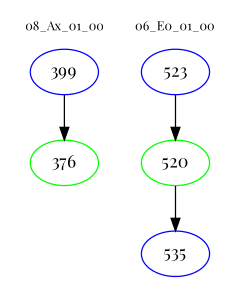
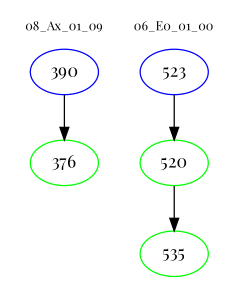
cluster "08_Ax_01_00": label "08_Ax_01_00" -> "08_Ax_01_09"
node "399": label "399" -> "390"
node "535": color blue -> green
